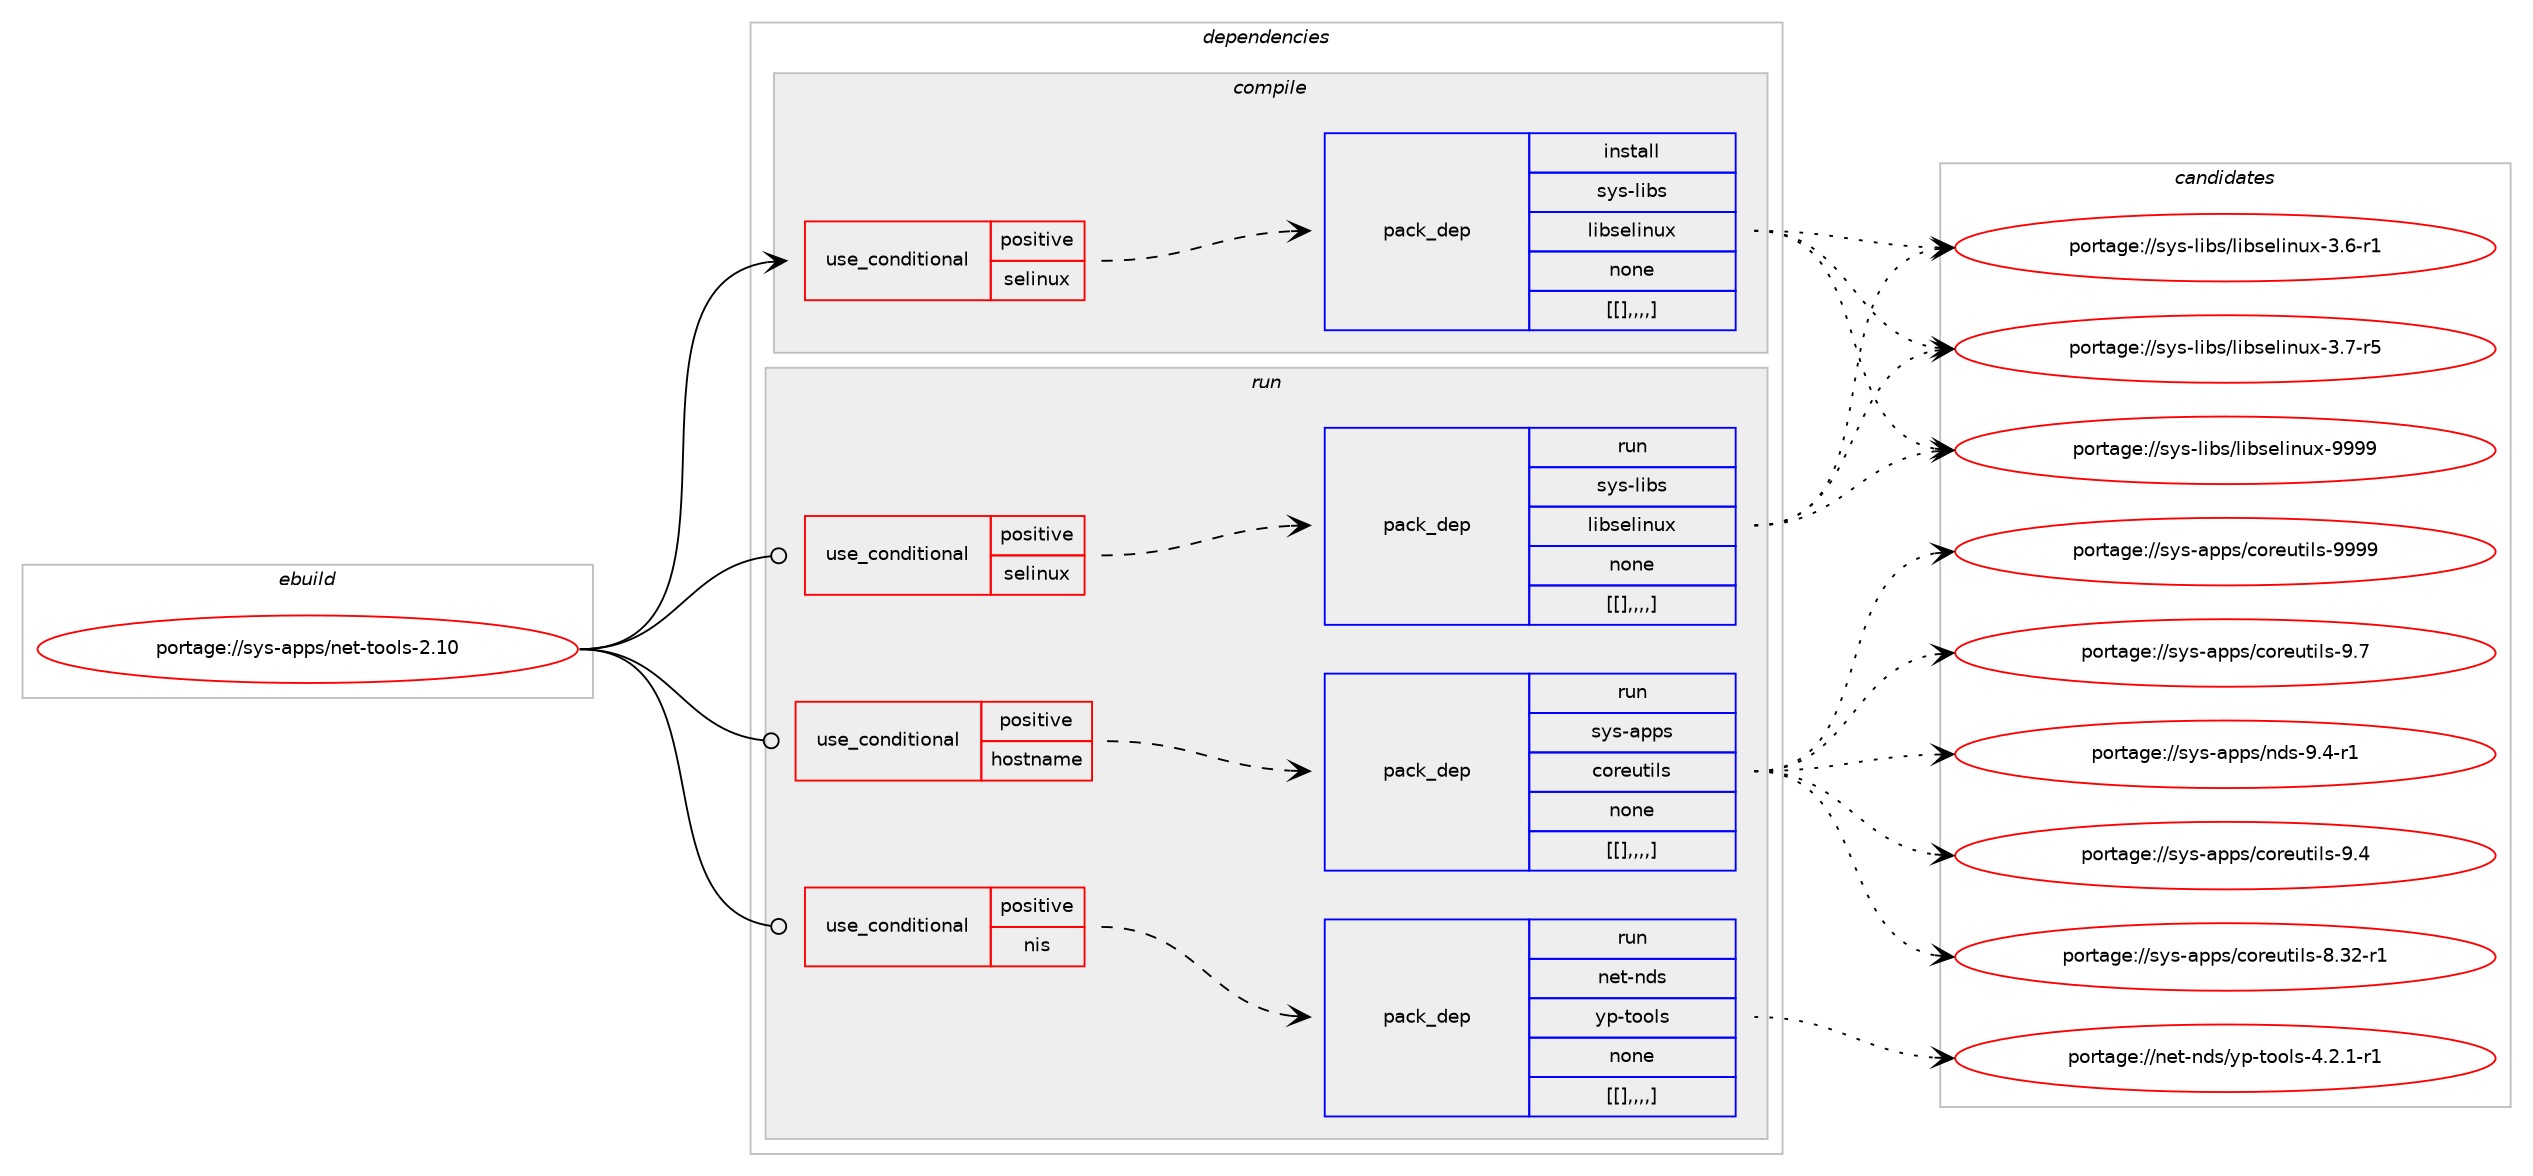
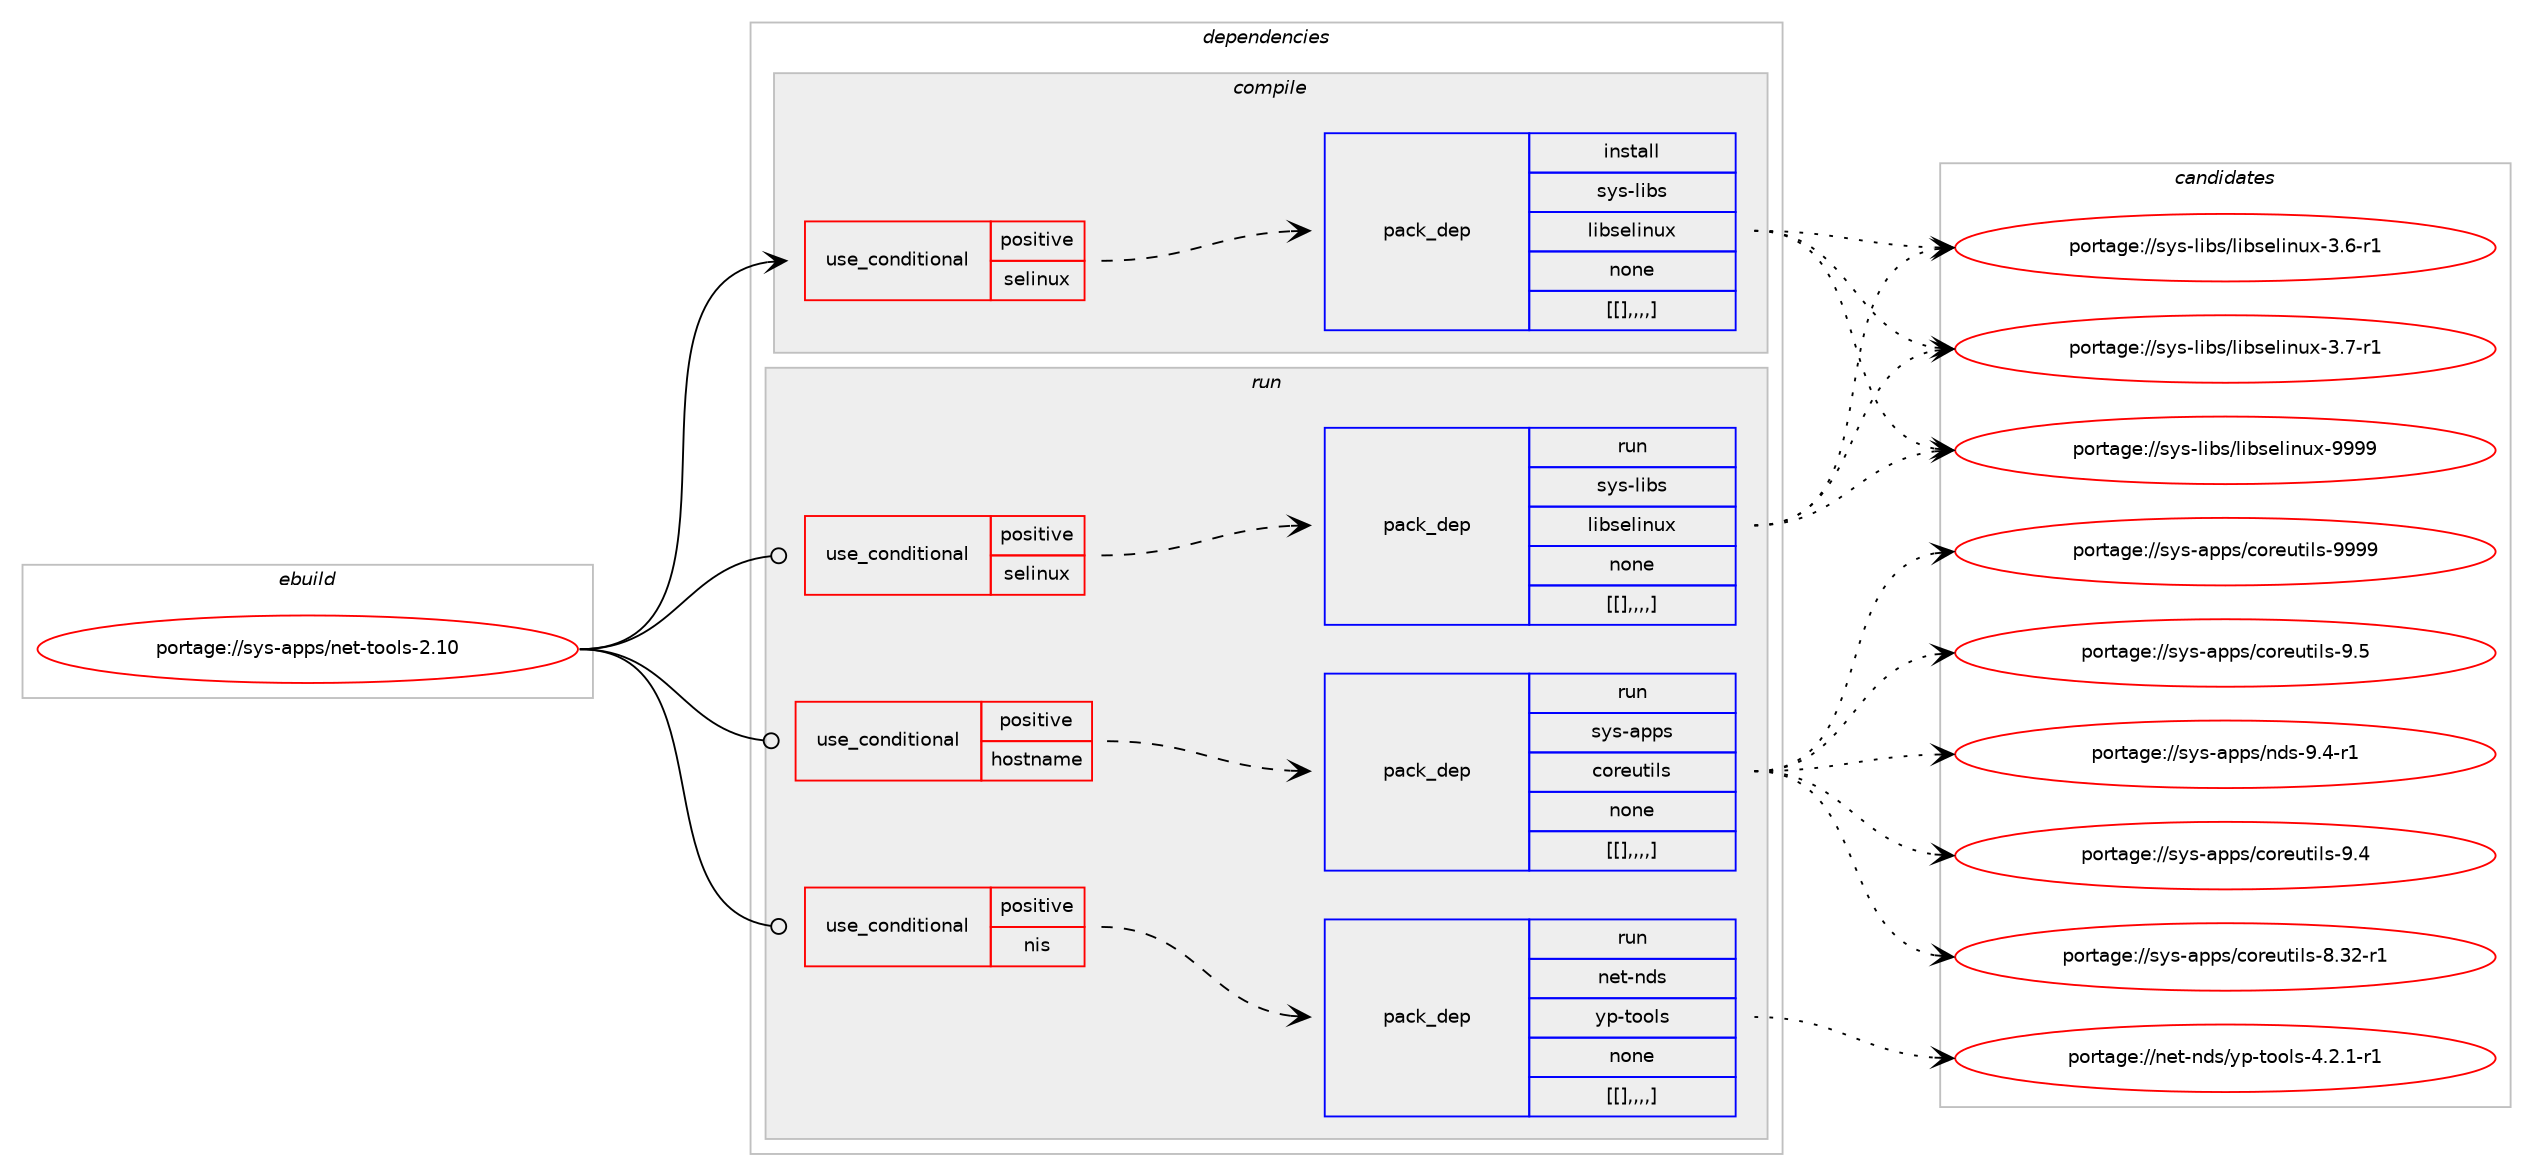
node "portage://sys-libs/libselinux-3.7-r5": label "portage://sys-libs/libselinux-3.7-r5" -> "portage://sys-libs/libselinux-3.7-r1"
node "portage://sys-apps/coreutils-9.7": label "portage://sys-apps/coreutils-9.7" -> "portage://sys-apps/coreutils-9.5"
